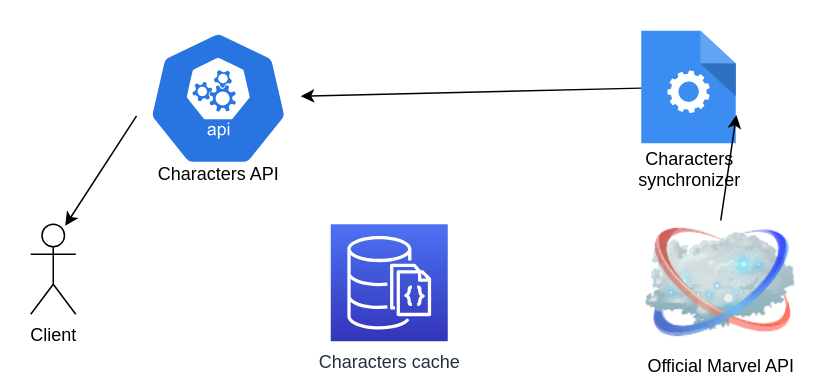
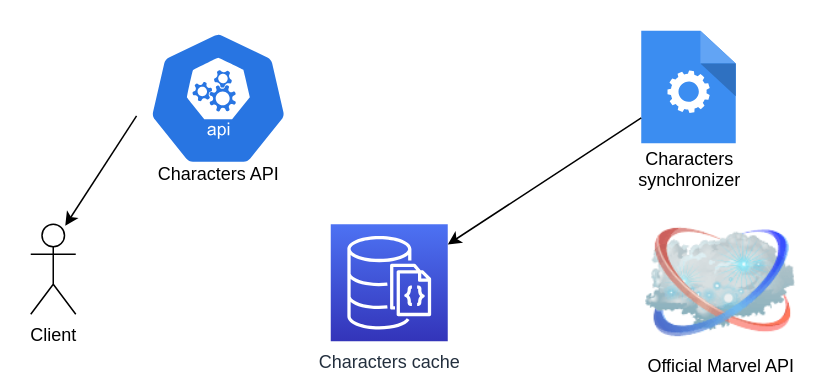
edge "Characters synchronizer" -> "Characters API": now "Characters synchronizer" -> "Characters cache"
edge "Official Marvel API" -> "Characters synchronizer": removed
